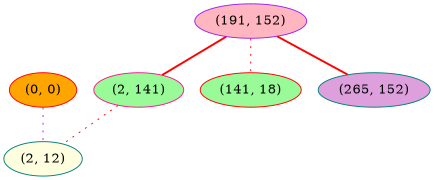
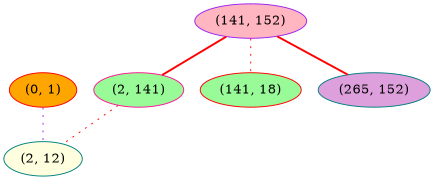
node "(191, 152)": label "(191, 152)" -> "(141, 152)"
node "(0, 0)": label "(0, 0)" -> "(0, 1)"
